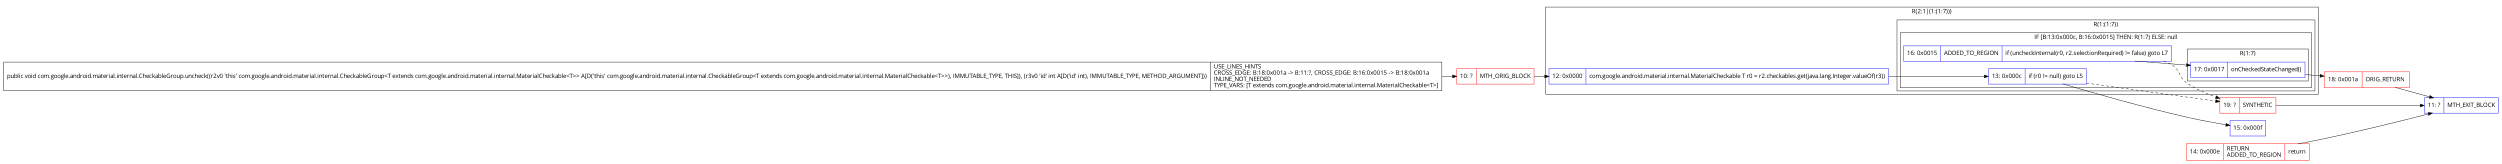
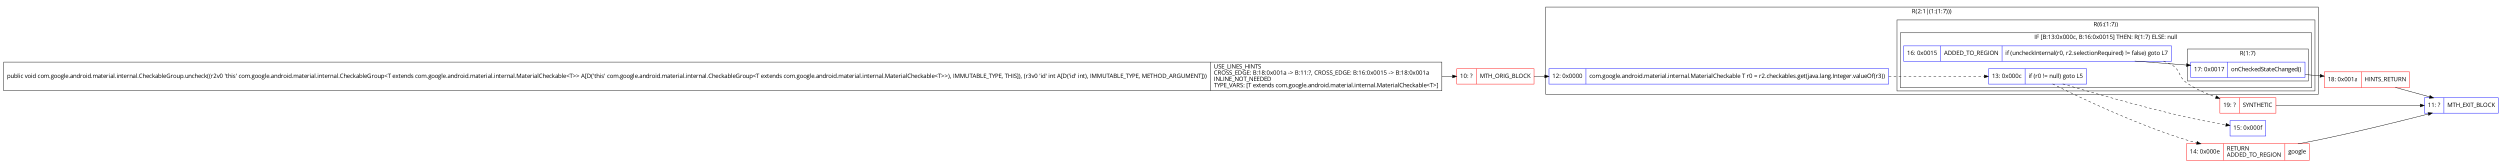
cluster "R(1:(1:7))": label "R(1:(1:7))" -> "R(6:(1:7))"
edge "12: 0x0000" -> "13: 0x000c": style solid -> dashed
node "18: 0x001a": text "ORIG_RETURN" -> "HINTS_RETURN"
edge "13: 0x000c" -> "19: ?": now "13: 0x000c" -> "14: 0x000e"
edge "13: 0x000c" -> "15: 0x000f": style solid -> dashed
node "14: 0x000e": text "return" -> "google"
